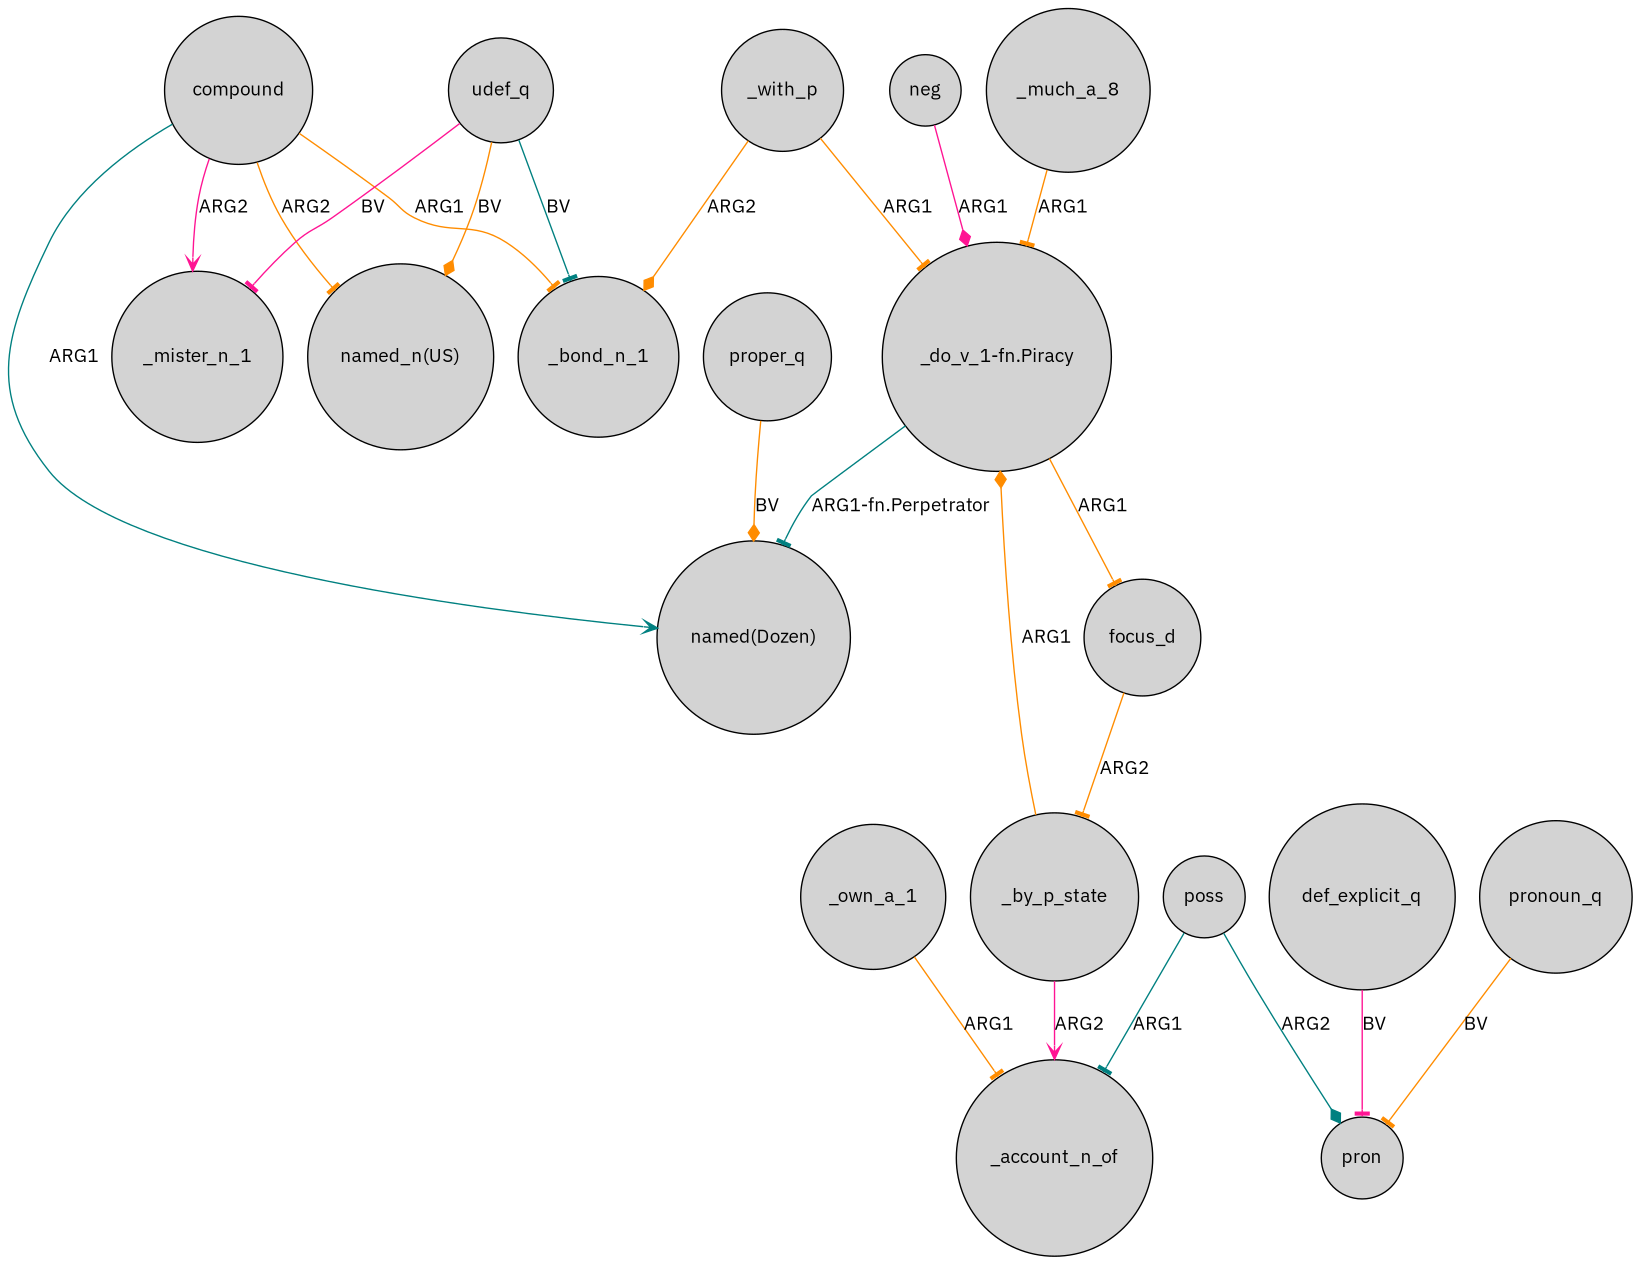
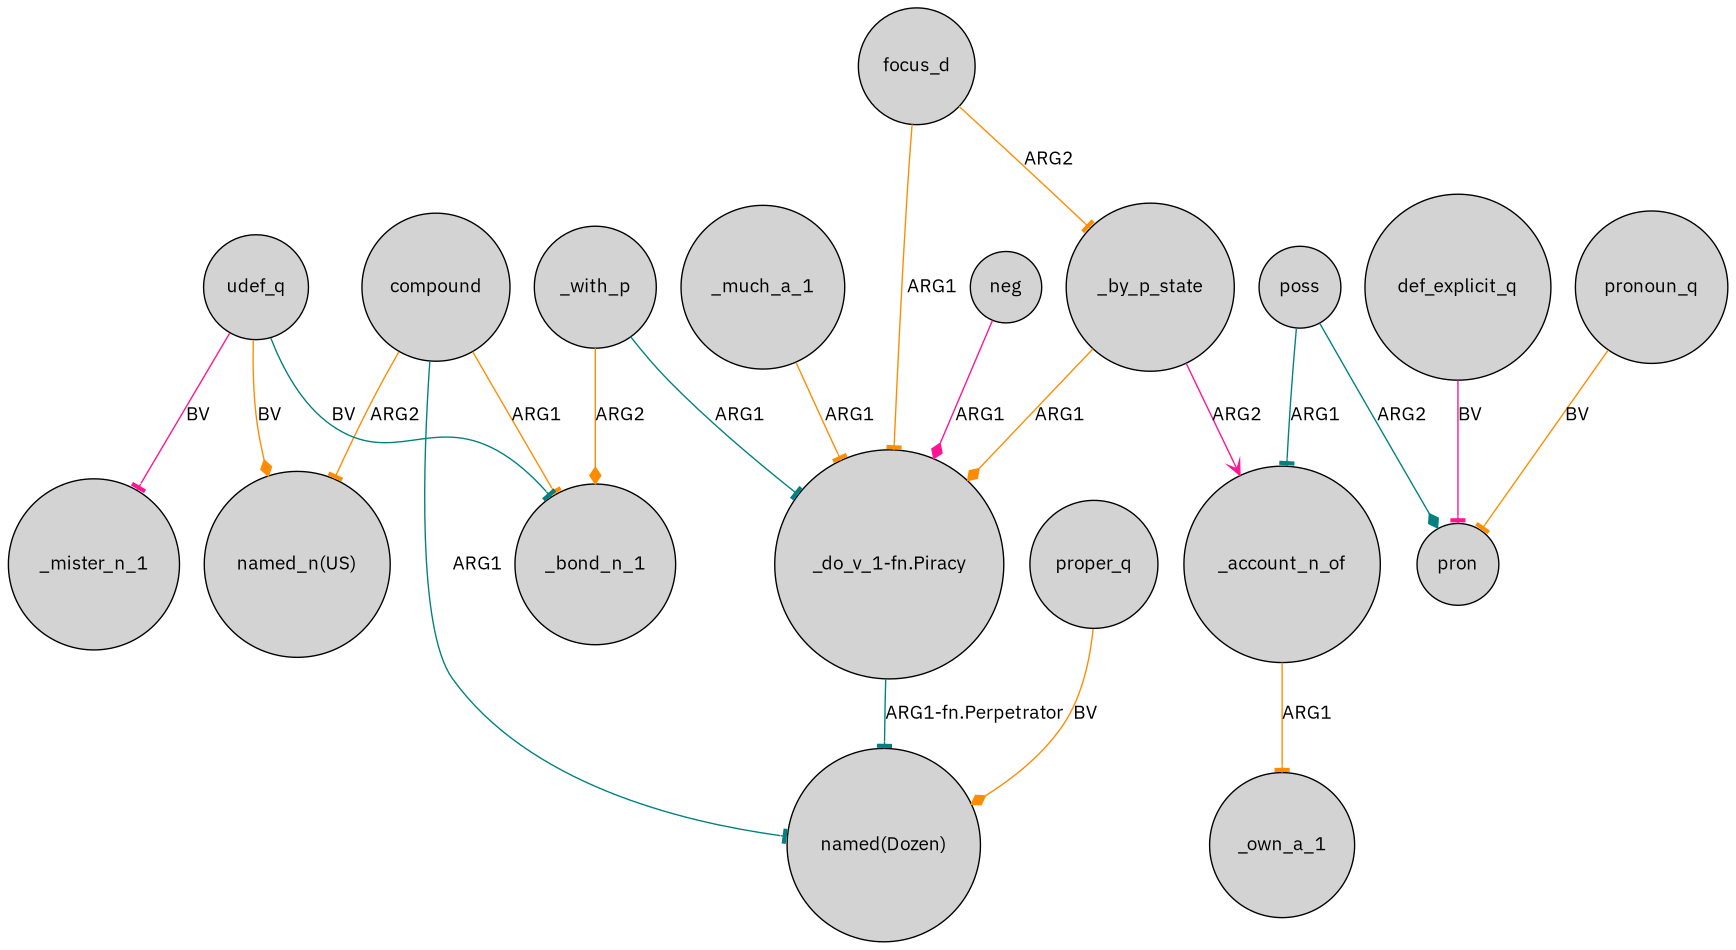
node "_much_a_8": label "_much_a_8" -> "_much_a_1"
edge "_with_p" -> "_do_v_1-fn.Piracy": color darkorange -> teal
edge "compound" -> "_mister_n_1": removed, label "ARG2"
edge "_do_v_1-fn.Piracy" -> "focus_d": reversed
edge "compound" -> "named(Dozen)": arrowhead vee -> tee
edge "_own_a_1" -> "_account_n_of": reversed
